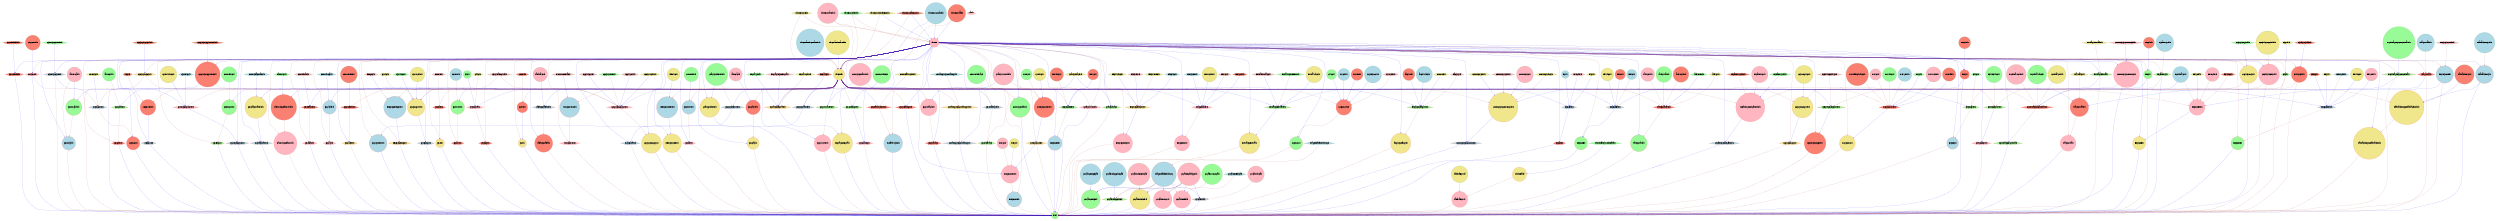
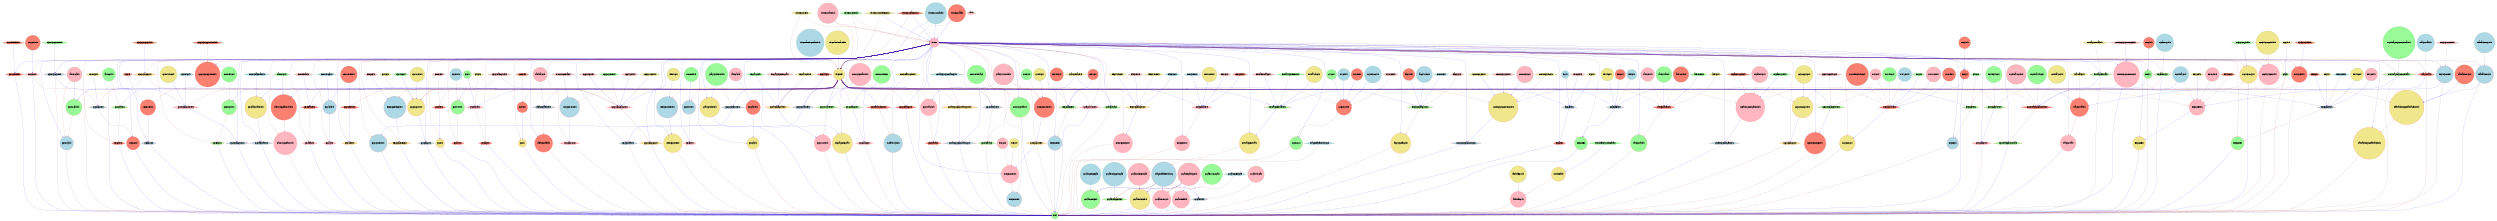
node "Common/Prec.hs": fillcolor khaki -> lightblue
node "CspCASL/ATC_CspCASL.hs": shape circle -> hexagon
